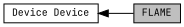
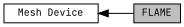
node "Device Device": label "Device Device" -> "Mesh Device"
